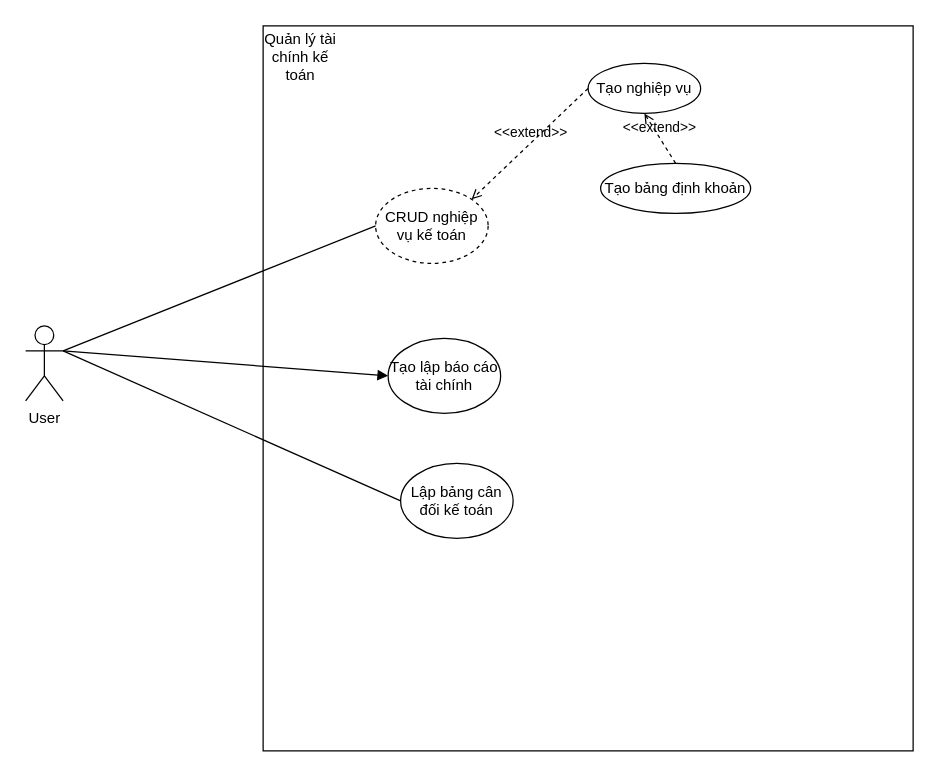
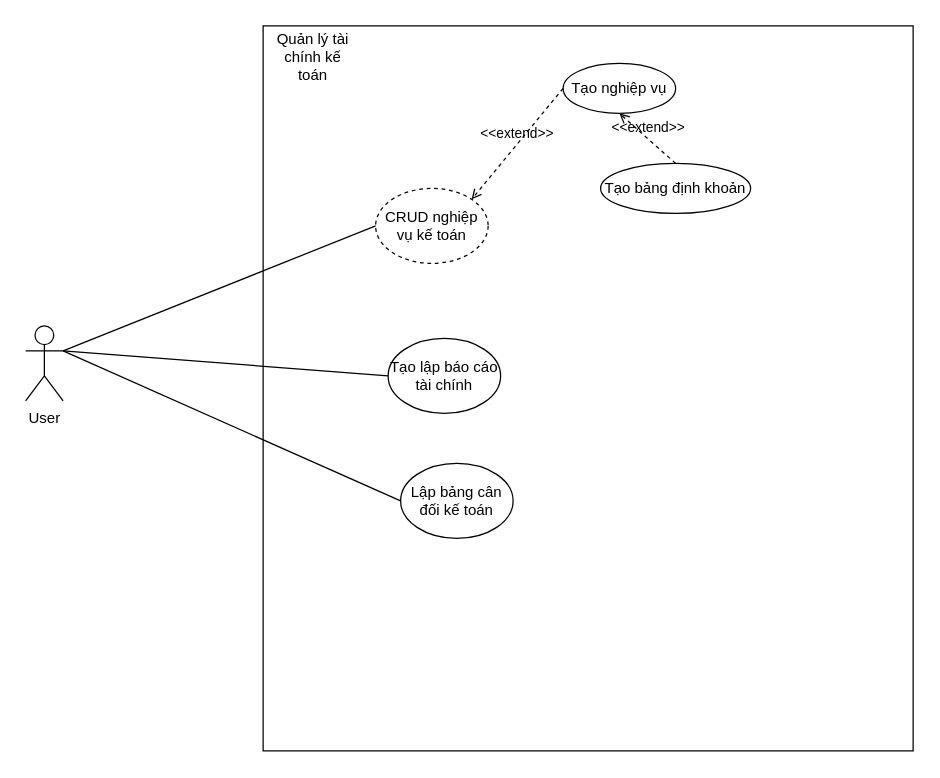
node "Quản lý tài chính kế toán": moved (301, 57) -> (313, 57)
node "Tạo nghiệp vụ": moved (644, 88) -> (619, 88)
edge "User" -> "Tạo lập báo cáo tài chính": arrowhead block -> none
